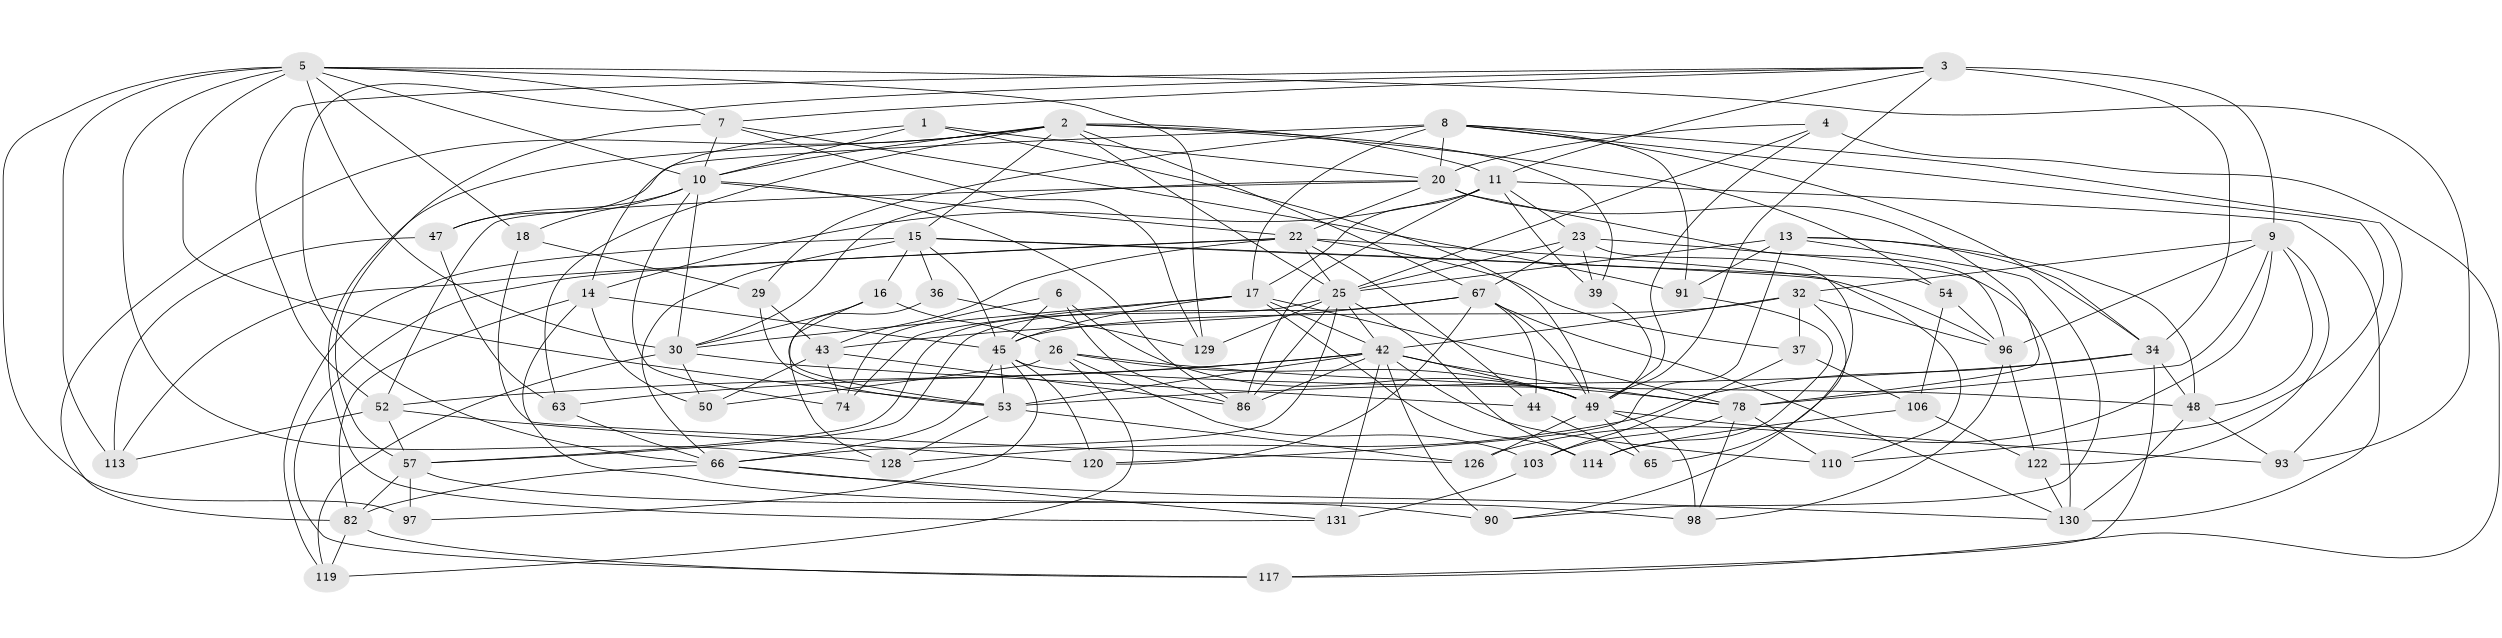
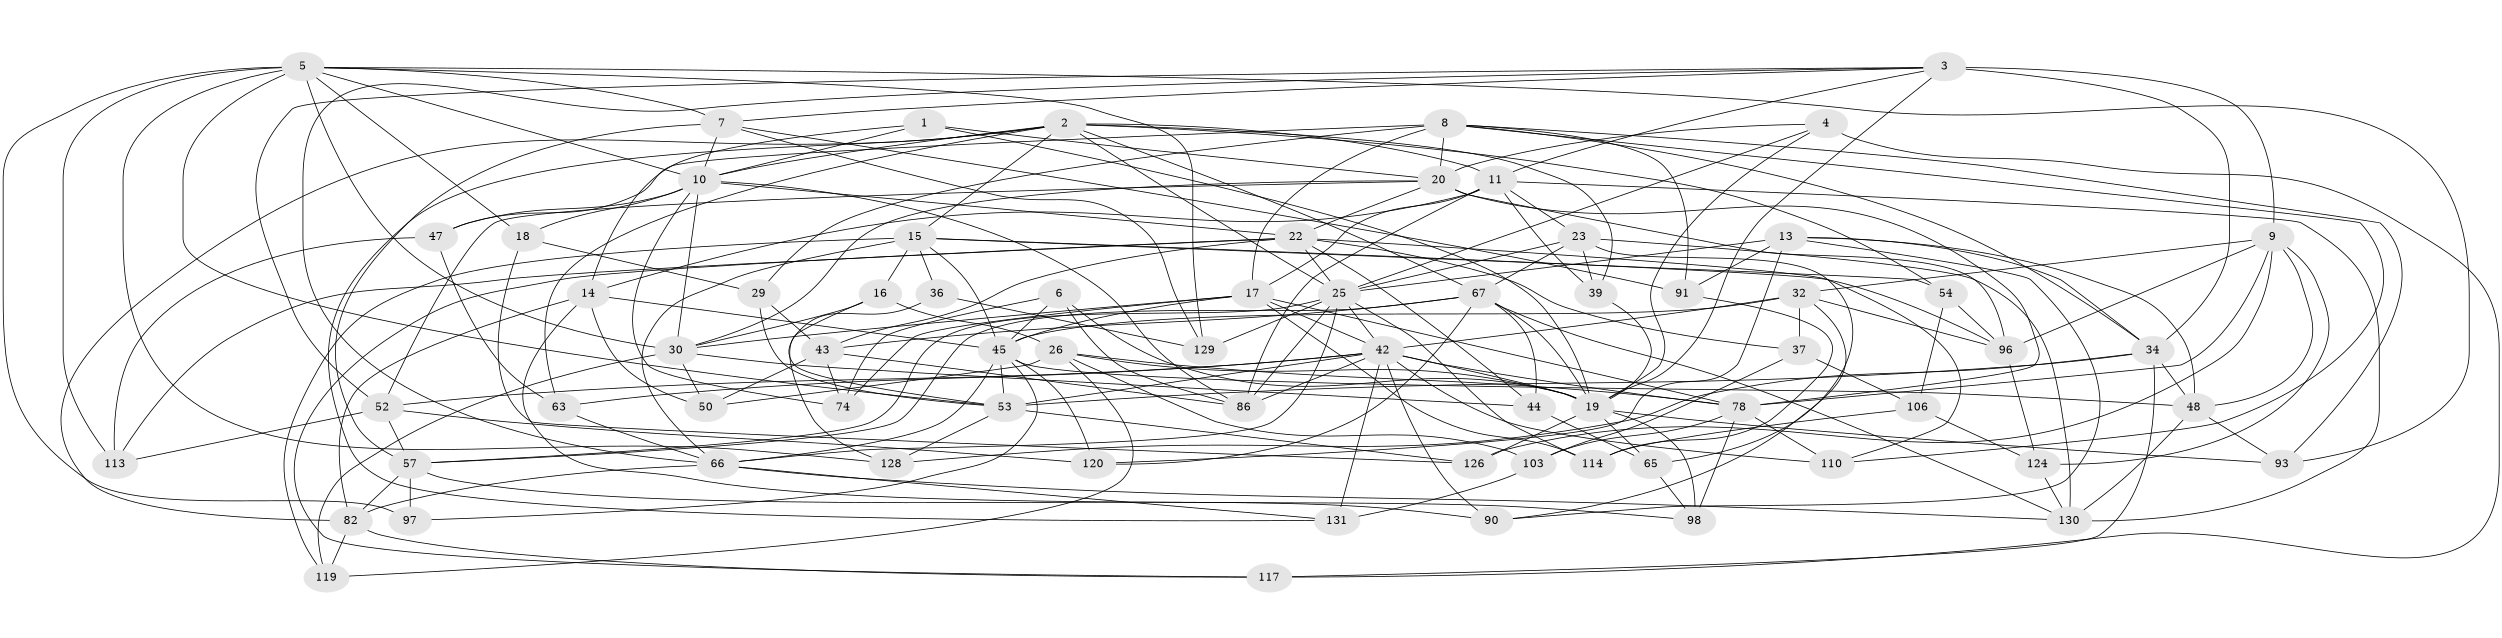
node "49": label "49" -> "19"
node "122": label "122" -> "124"
edge "96" -- "98": now "65" -- "98"
